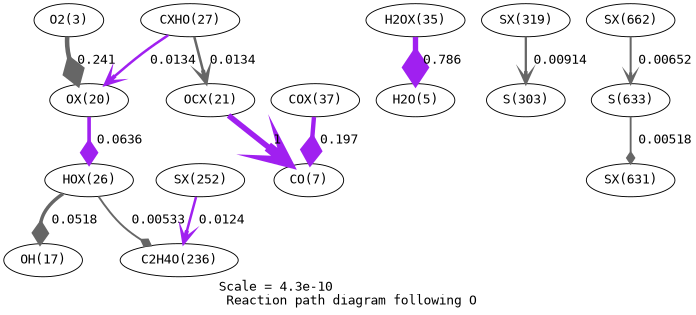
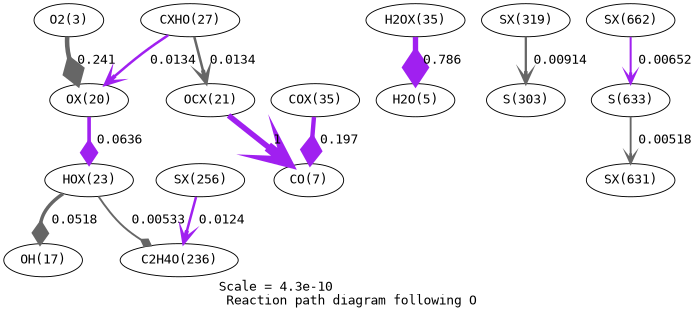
edge "SX(662)" -> "S(633)": color gray40 -> purple
node "COX(37)": label "COX(37)" -> "COX(35)"
edge "S(633)" -> "SX(631)": arrowhead diamond -> vee
node "HOX(26)": label "HOX(26)" -> "HOX(23)"
node "SX(252)": label "SX(252)" -> "SX(256)"
